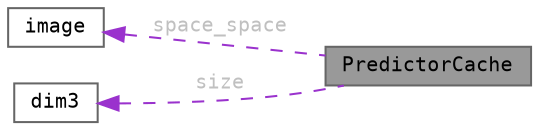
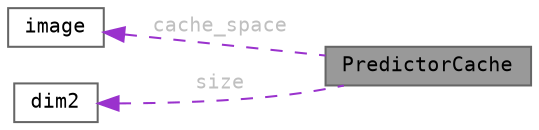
edge "PredictorCache" -> "image": label " space_space" -> " cache_space"
node "dim3": label "dim3" -> "dim2"
